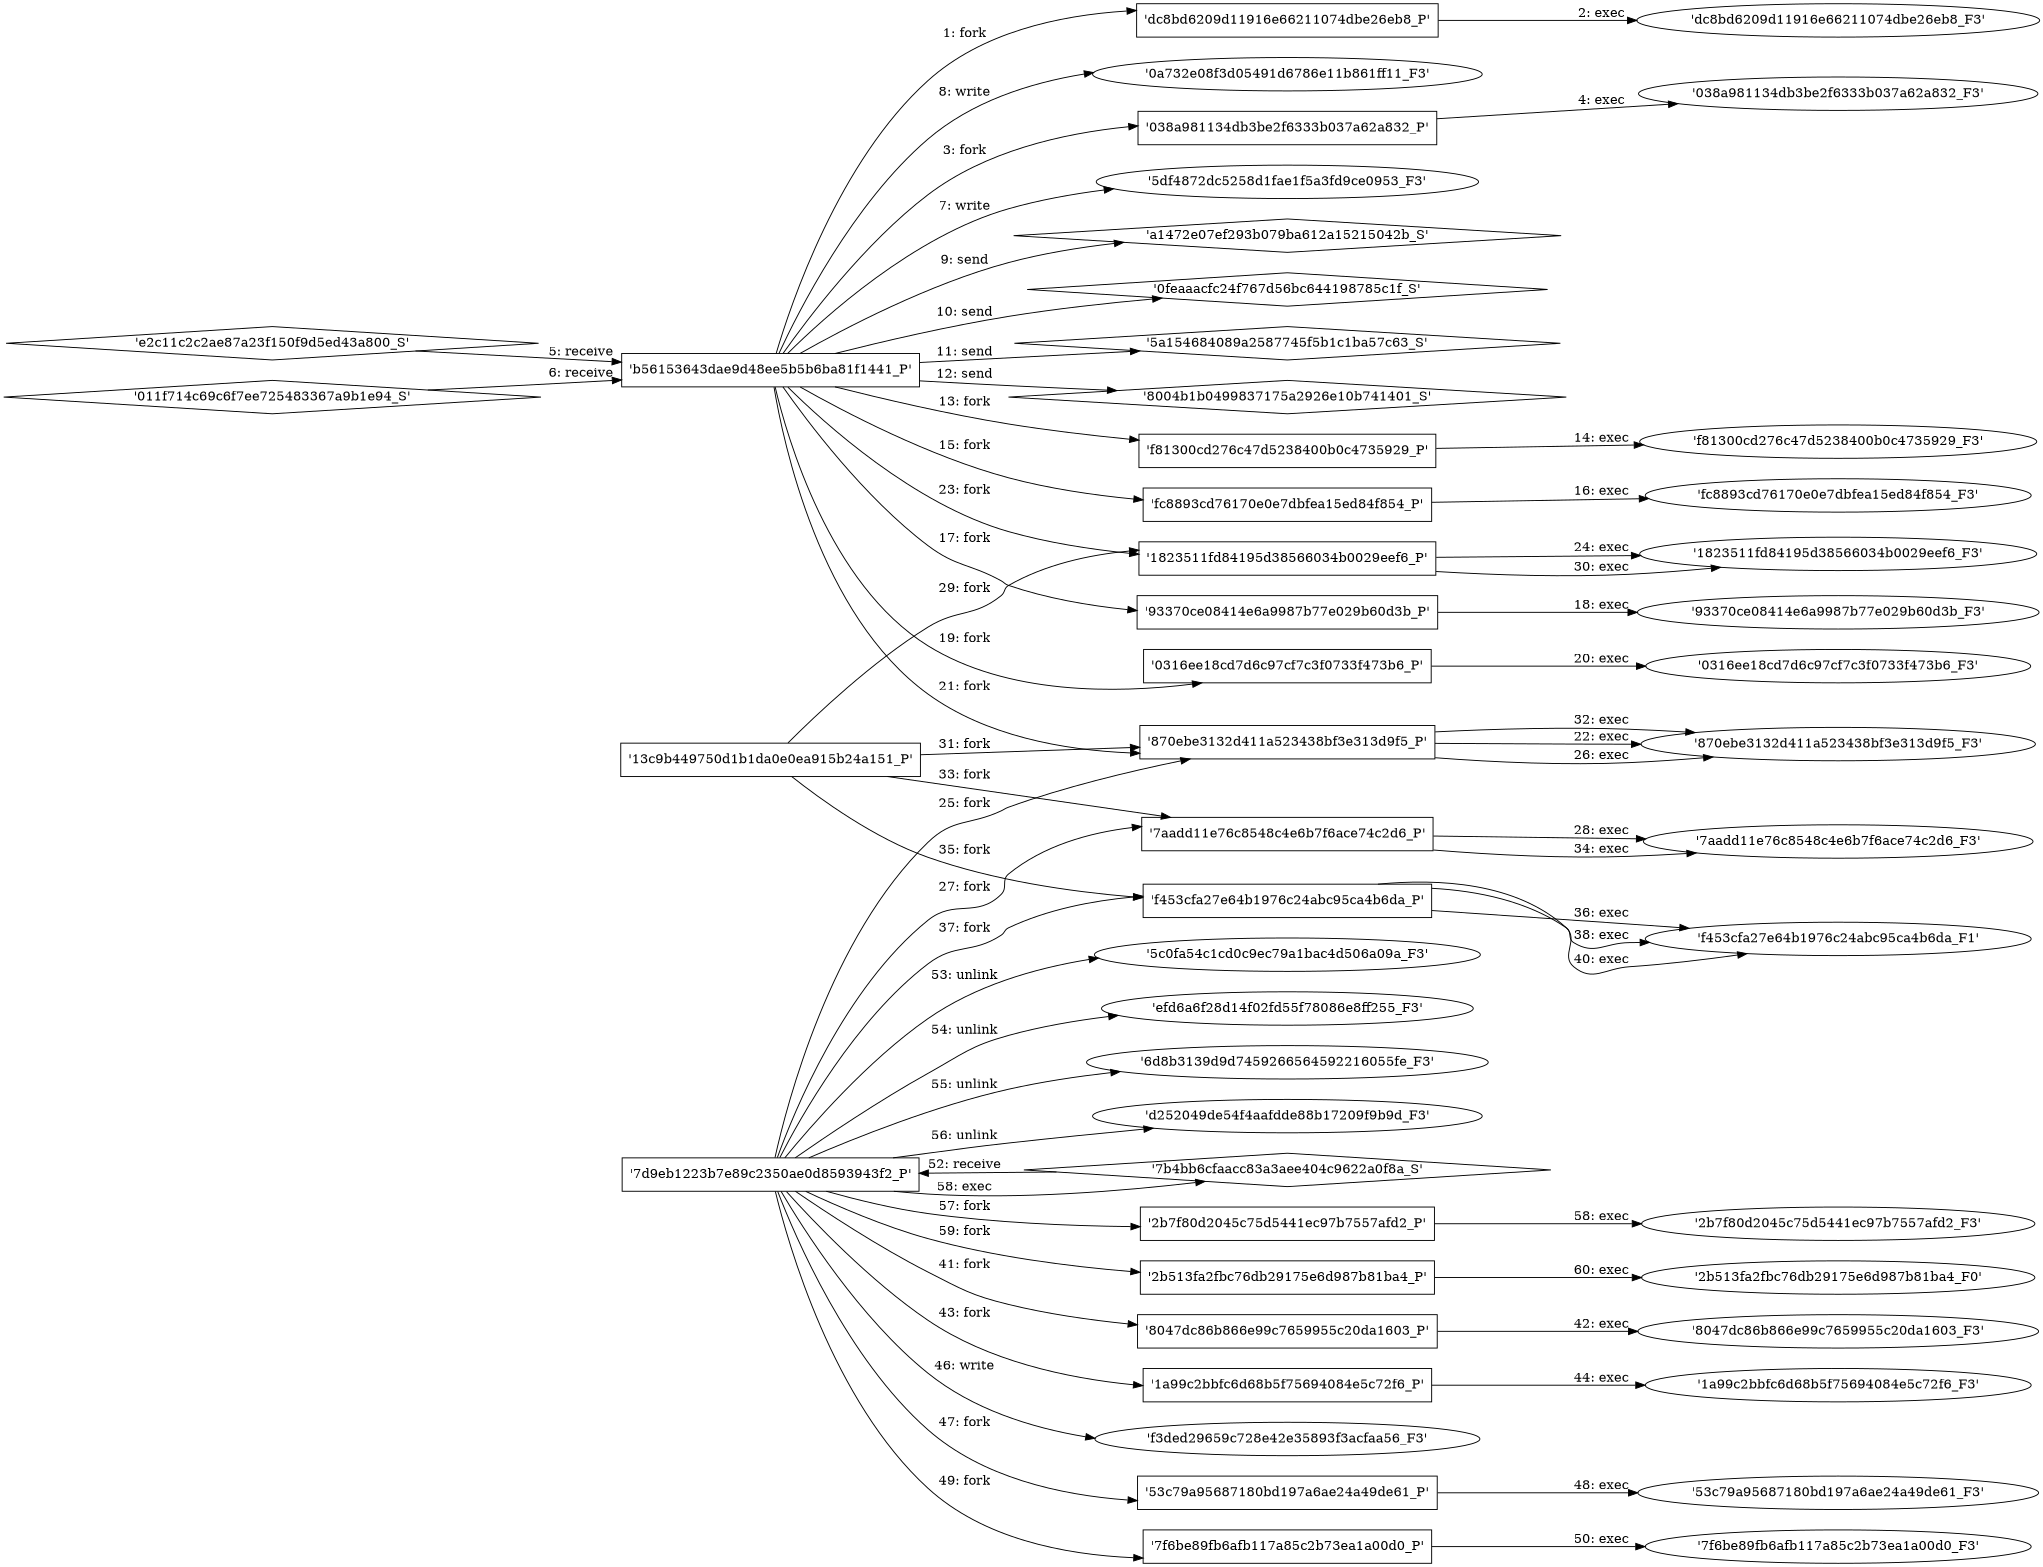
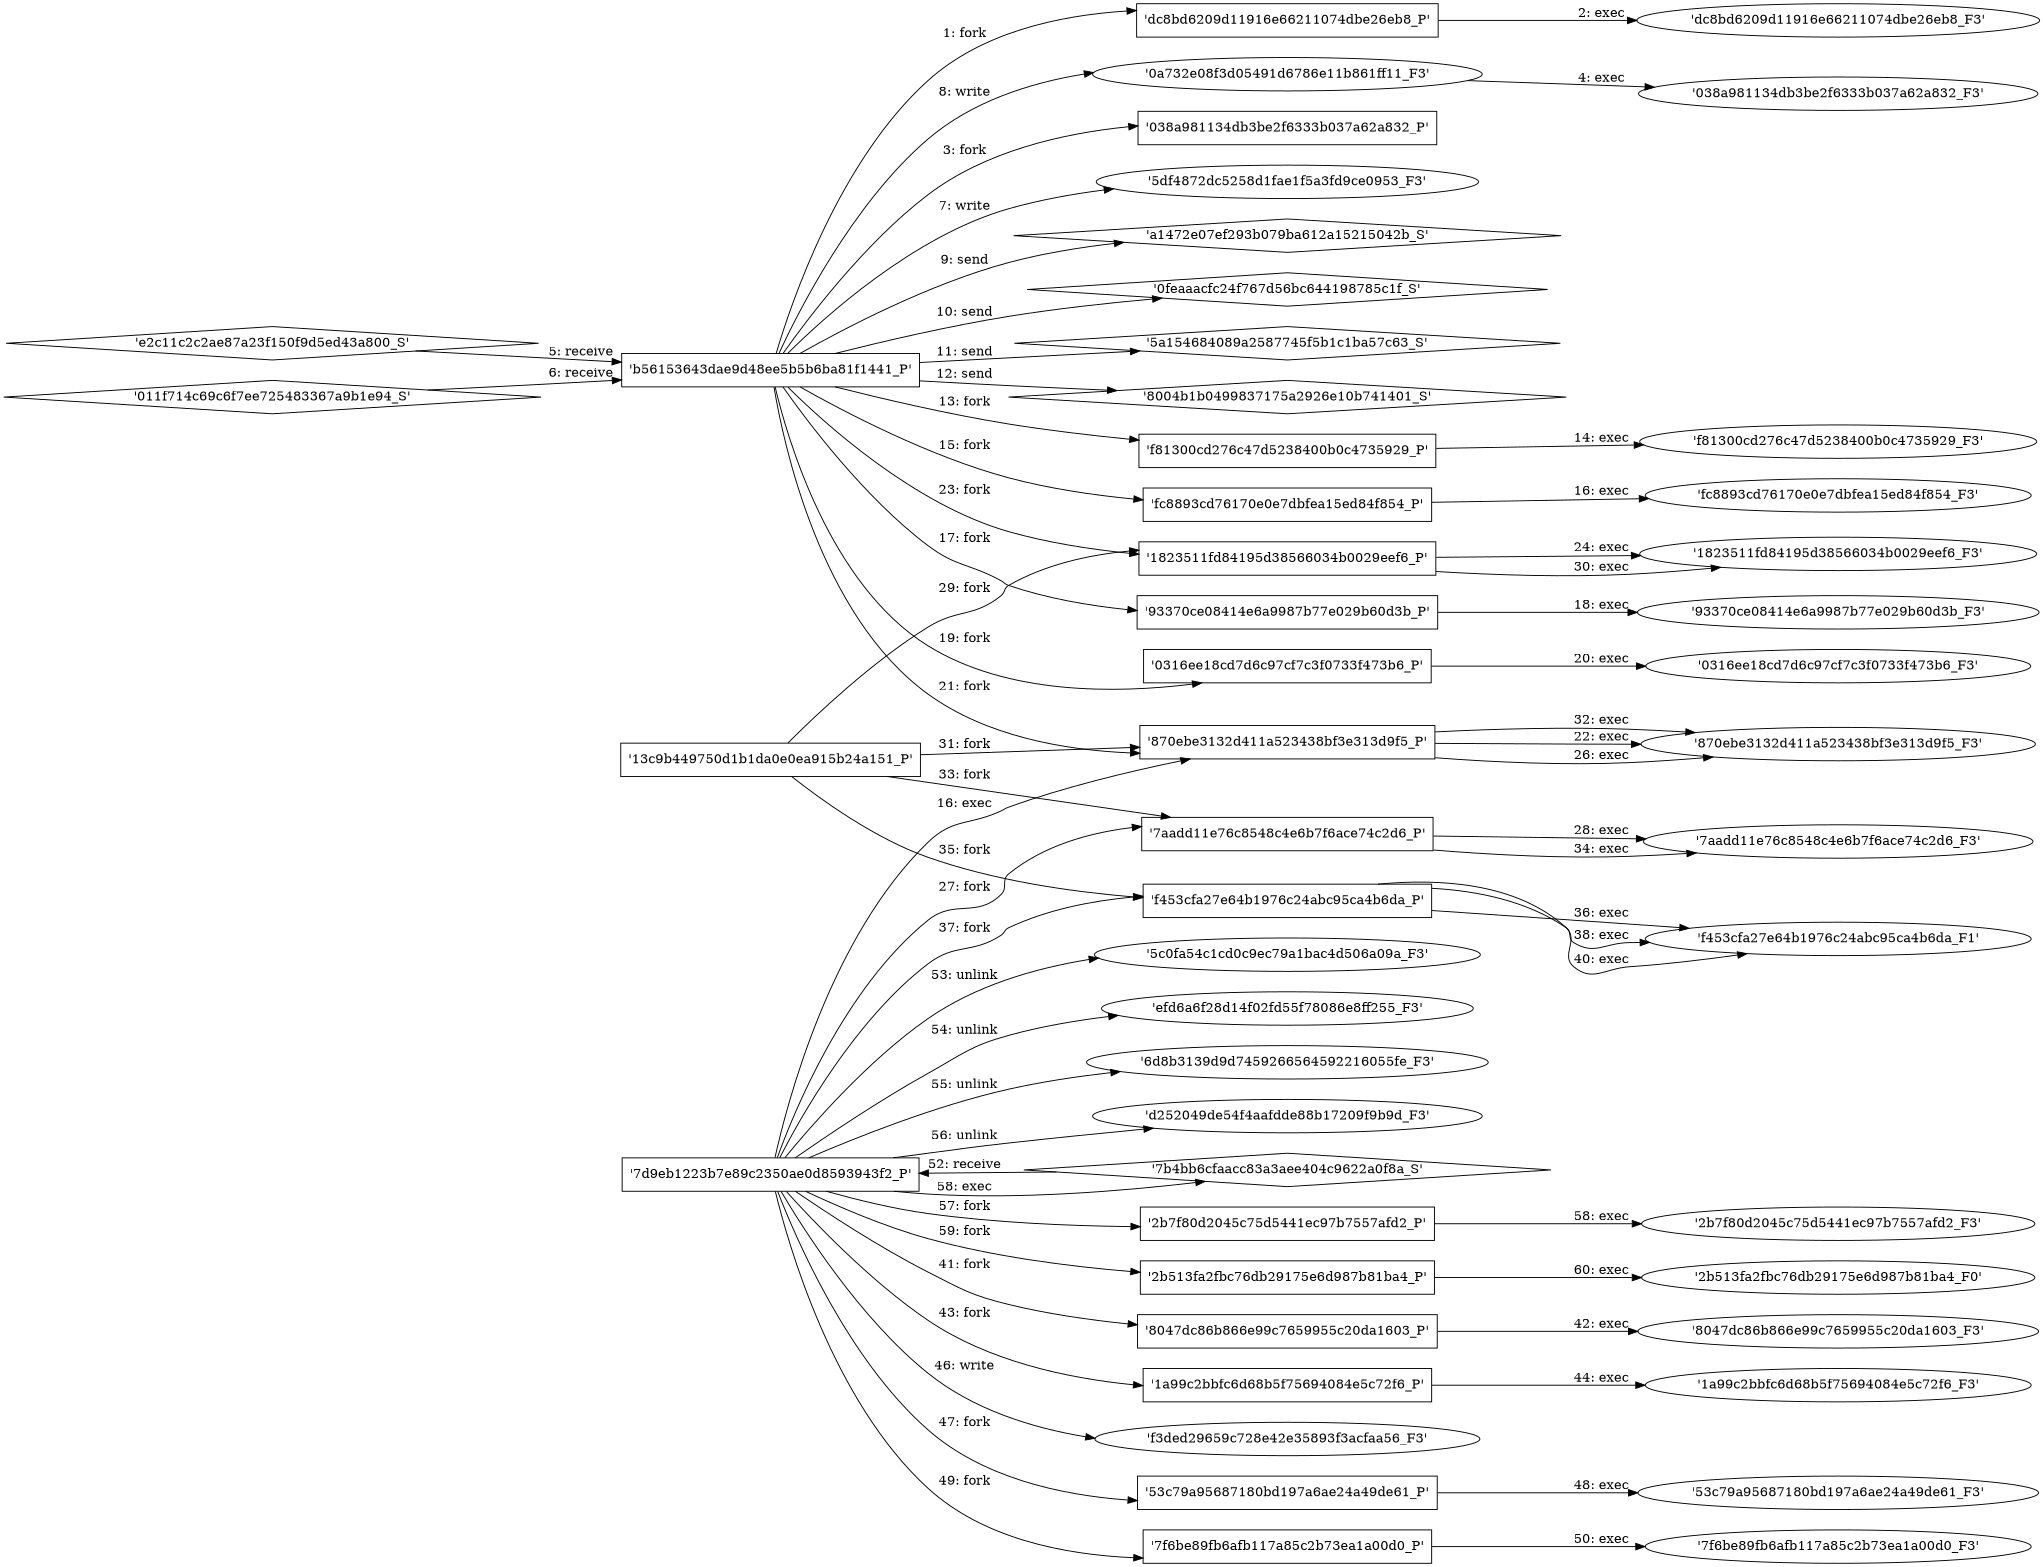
edge "'038a981134db3be2f6333b037a62a832_P'" -> "'038a981134db3be2f6333b037a62a832_F3'": now "'0a732e08f3d05491d6786e11b861ff11_F3'" -> "'038a981134db3be2f6333b037a62a832_F3'"
edge "'7d9eb1223b7e89c2350ae0d8593943f2_P'" -> "'870ebe3132d411a523438bf3e313d9f5_P'": label "25: fork" -> "16: exec"
